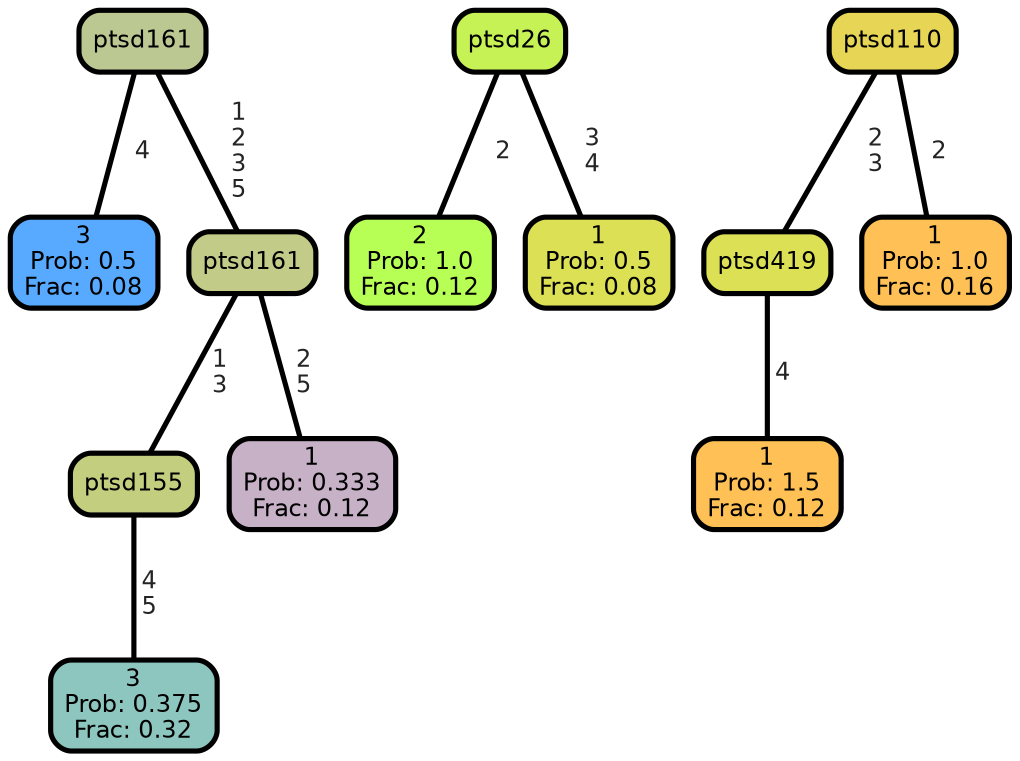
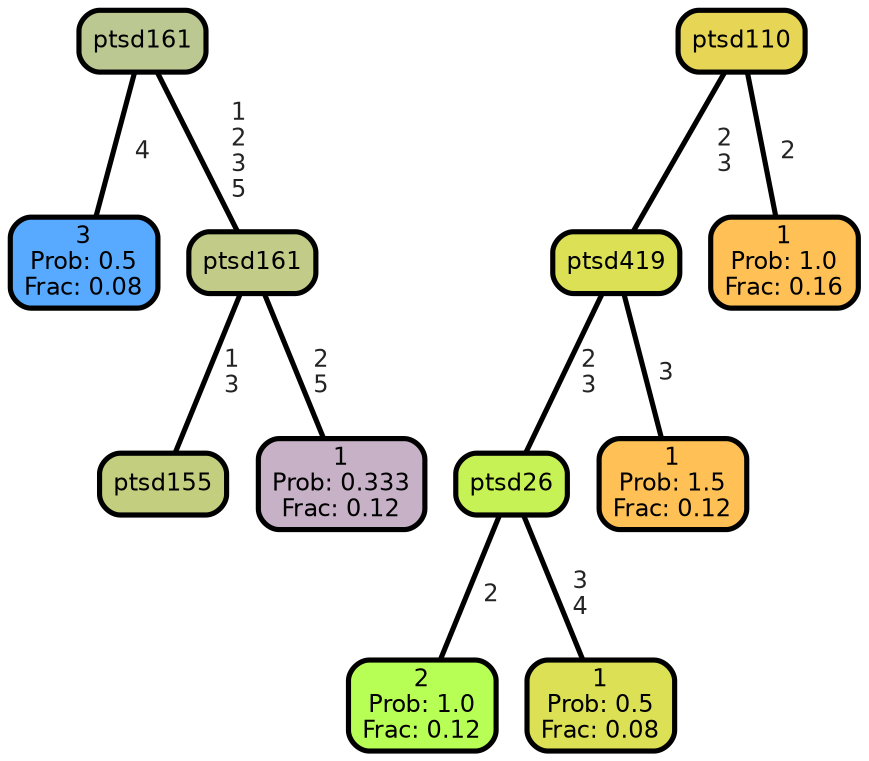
edge "ptsd419" -- "ptsd26": added, label "2 3"
edge "ptsd419" -- "1 Prob: 1.5 Frac: 0.12": label " 4" -> " 3"
node "3 Prob: 0.375 Frac: 0.32": removed
